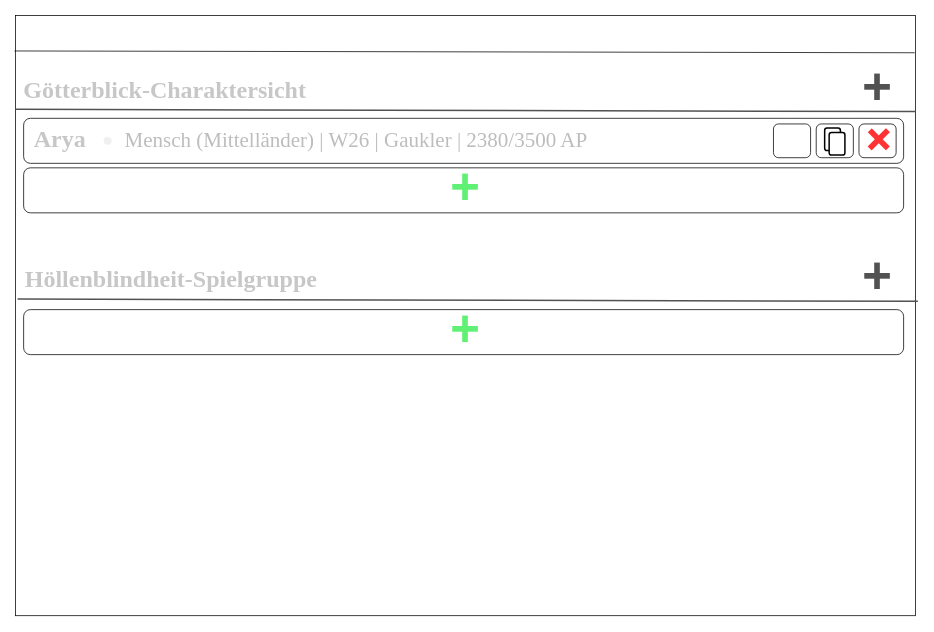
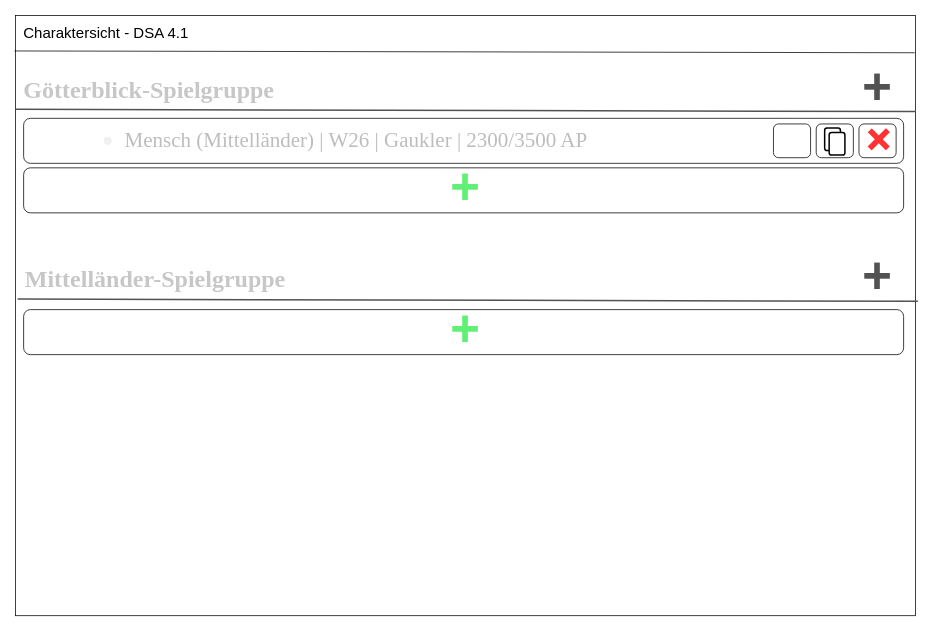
node "Charaktersicht - DSA 4.1": added
node "Götterblick-Charaktersicht": label "Götterblick-Charaktersicht" -> "Götterblick-Spielgruppe"
node "Arya": removed
node "Mensch (Mittelländer) | W26 | Gaukler | 2380/3500 AP": label "Mensch (Mittelländer) | W26 | Gaukler | 2380/3500 AP" -> "Mensch (Mittelländer) | W26 | Gaukler | 2300/3500 AP"
node "Höllenblindheit-Spielgruppe": label "Höllenblindheit-Spielgruppe" -> "Mittelländer-Spielgruppe"
